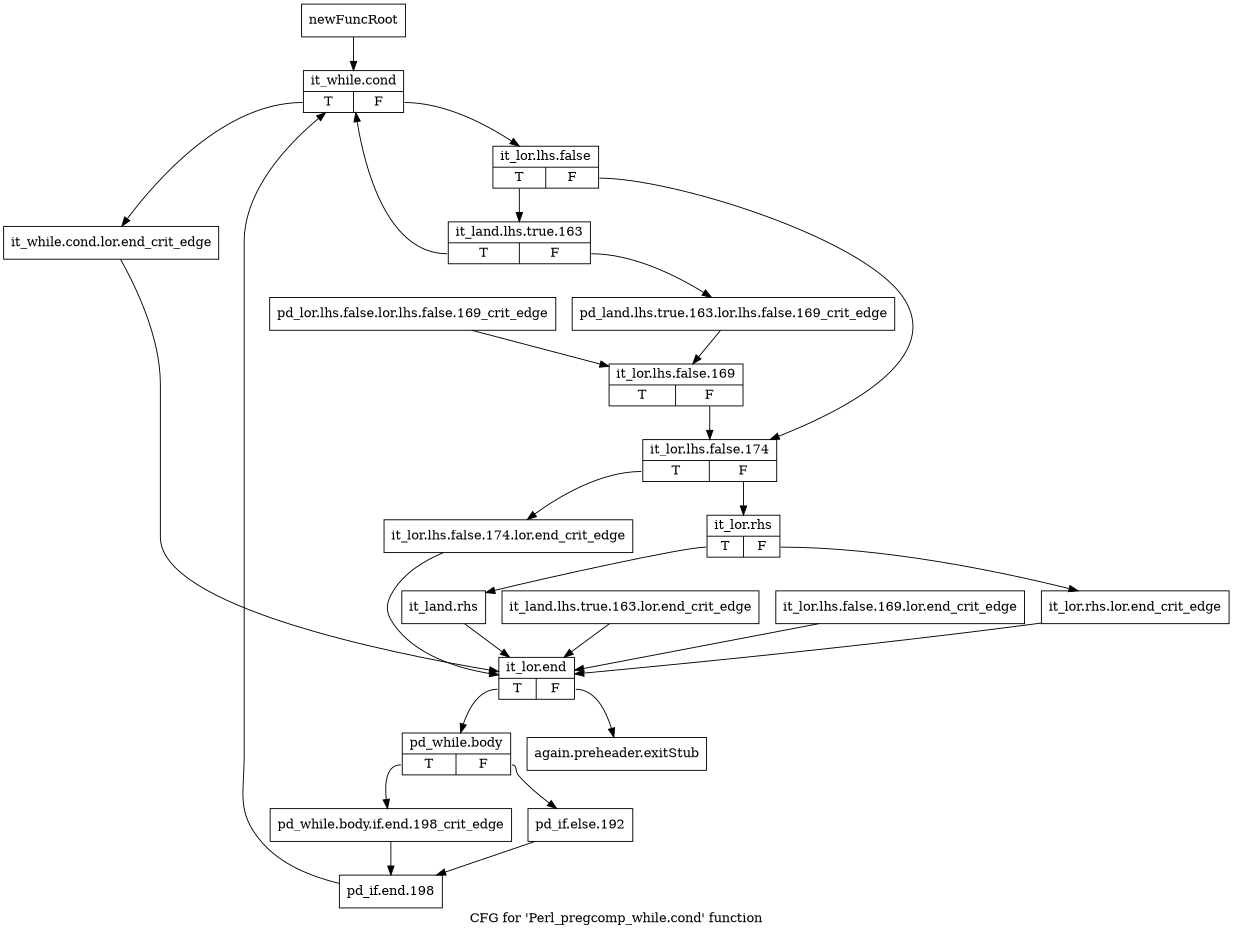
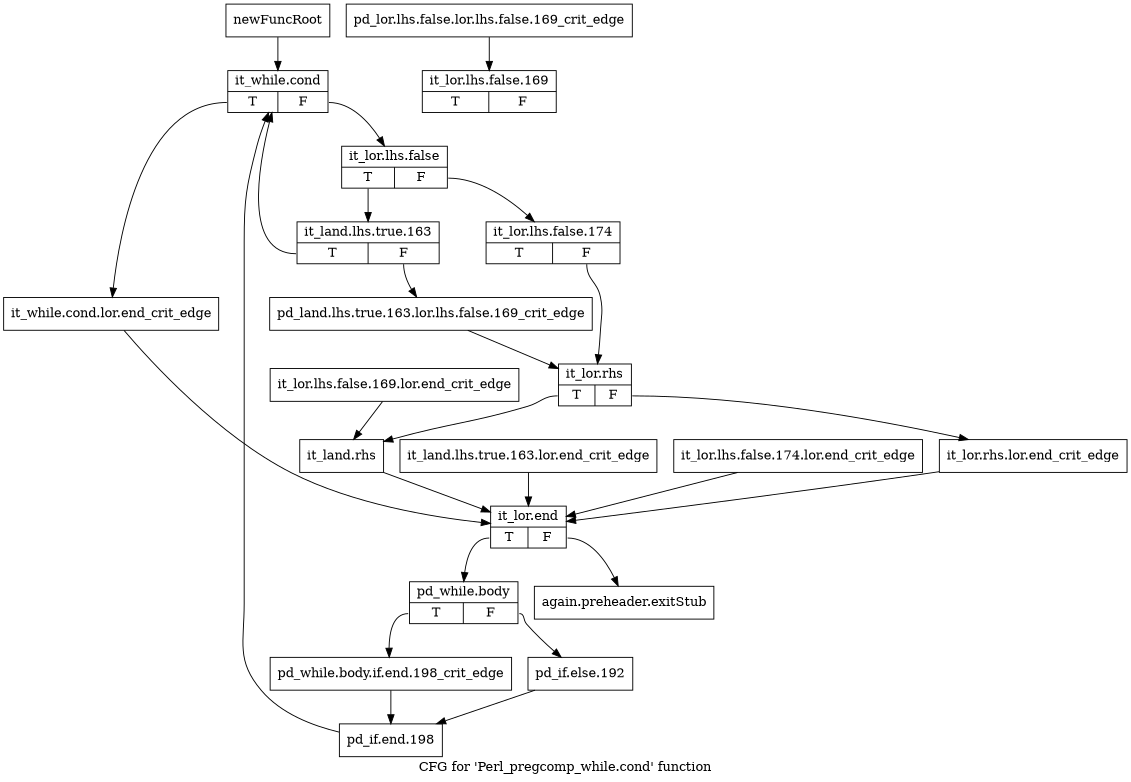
edge "pd_land.lhs.true.163.lor.lhs.false.169_crit_edge" -> "it_lor.lhs.false.169": now "pd_land.lhs.true.163.lor.lhs.false.169_crit_edge" -> "it_lor.rhs"
edge "it_lor.lhs.false.169" -> "it_lor.lhs.false.174": removed
edge "it_lor.lhs.false.174" -> "it_lor.lhs.false.174.lor.end_crit_edge": removed
edge "it_lor.lhs.false.169.lor.end_crit_edge" -> "it_lor.end": now "it_lor.lhs.false.169.lor.end_crit_edge" -> "it_land.rhs"
